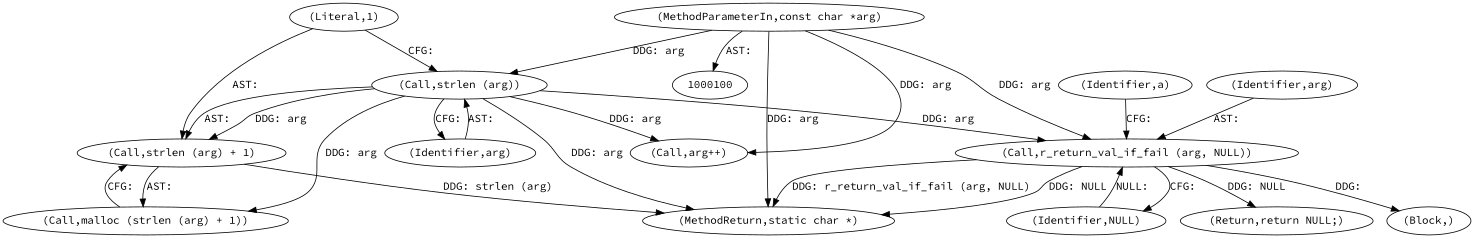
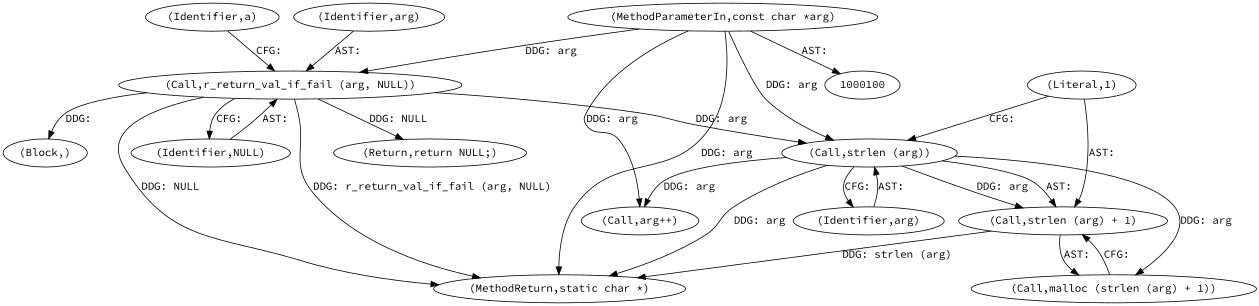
edge "(Call,strlen (arg))" -> "(Call,r_return_val_if_fail (arg, NULL))": reversed
edge "(Identifier,NULL)" -> "(Call,r_return_val_if_fail (arg, NULL))": label "NULL: " -> "AST: "
